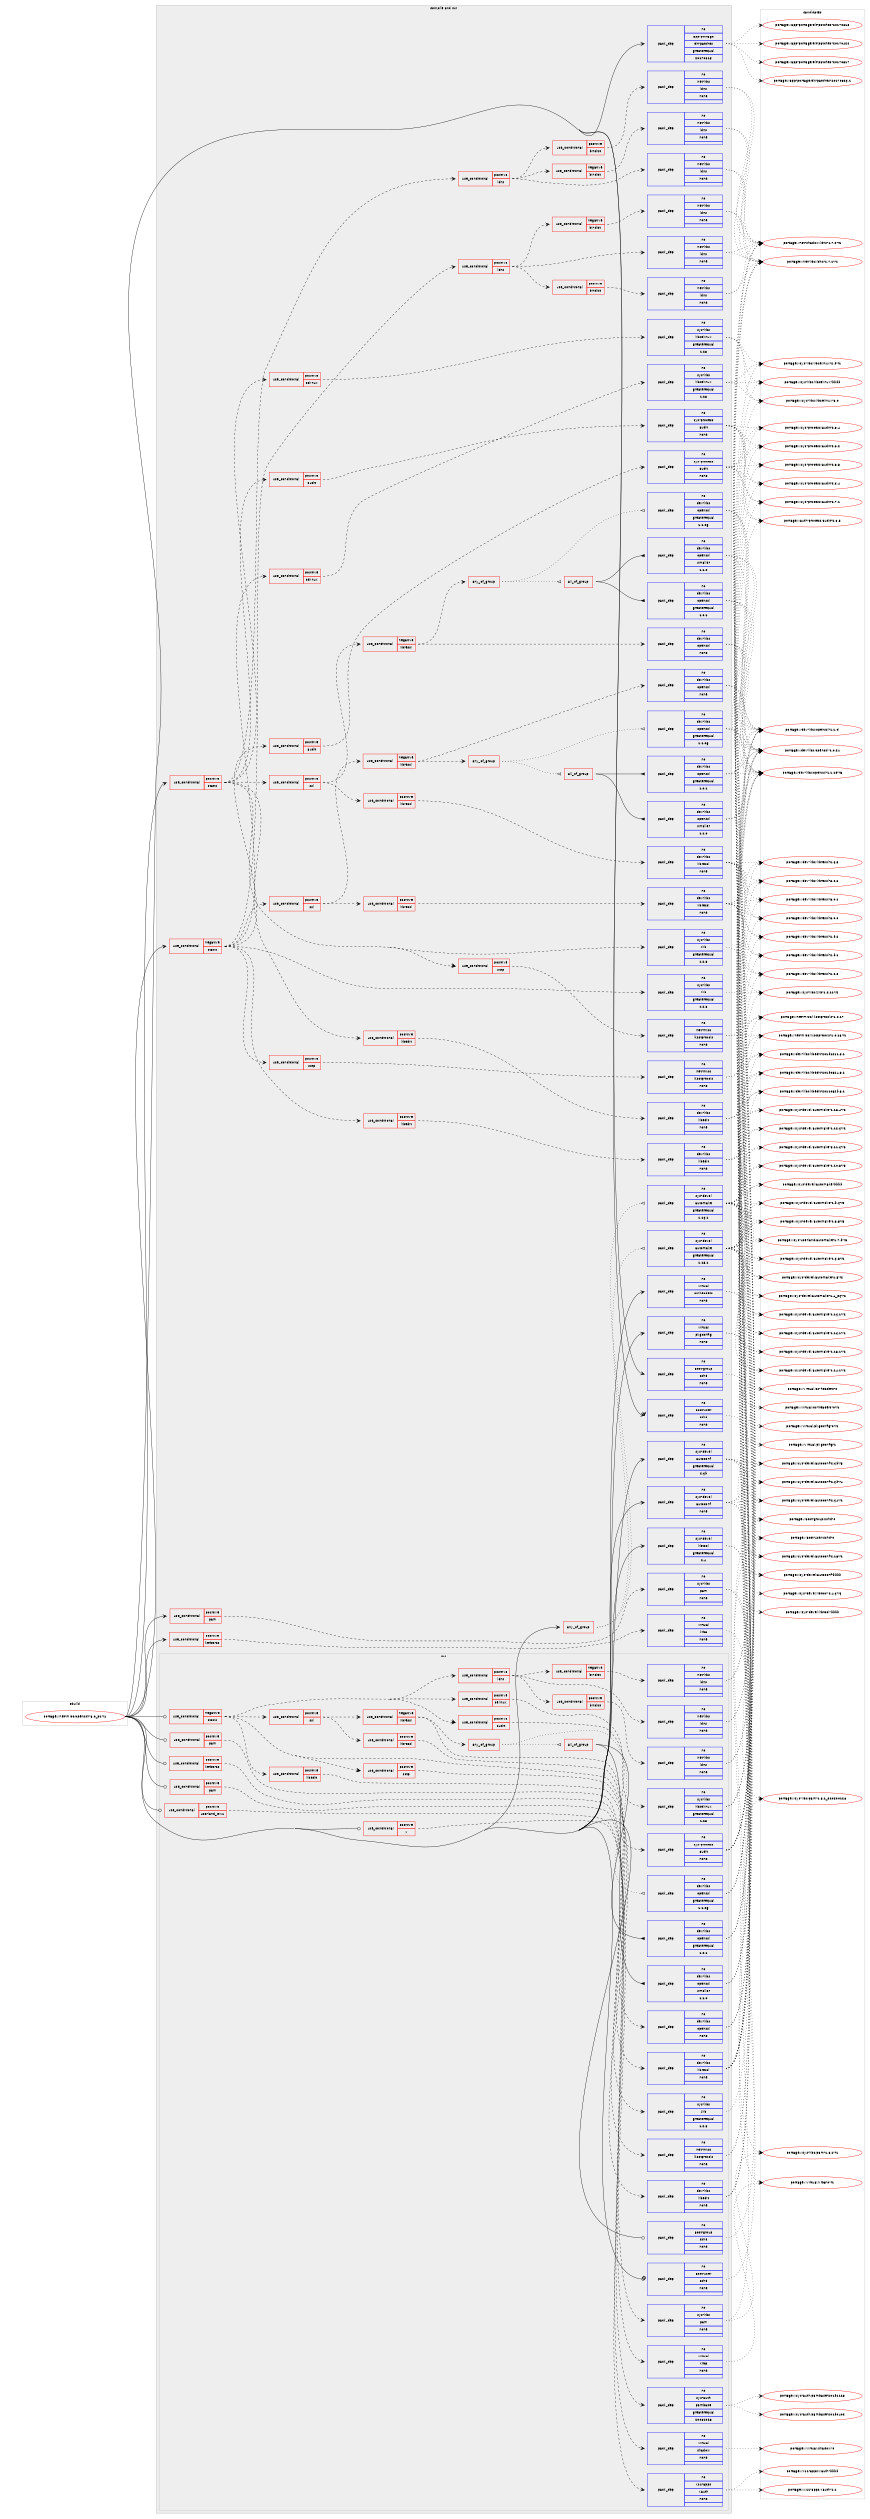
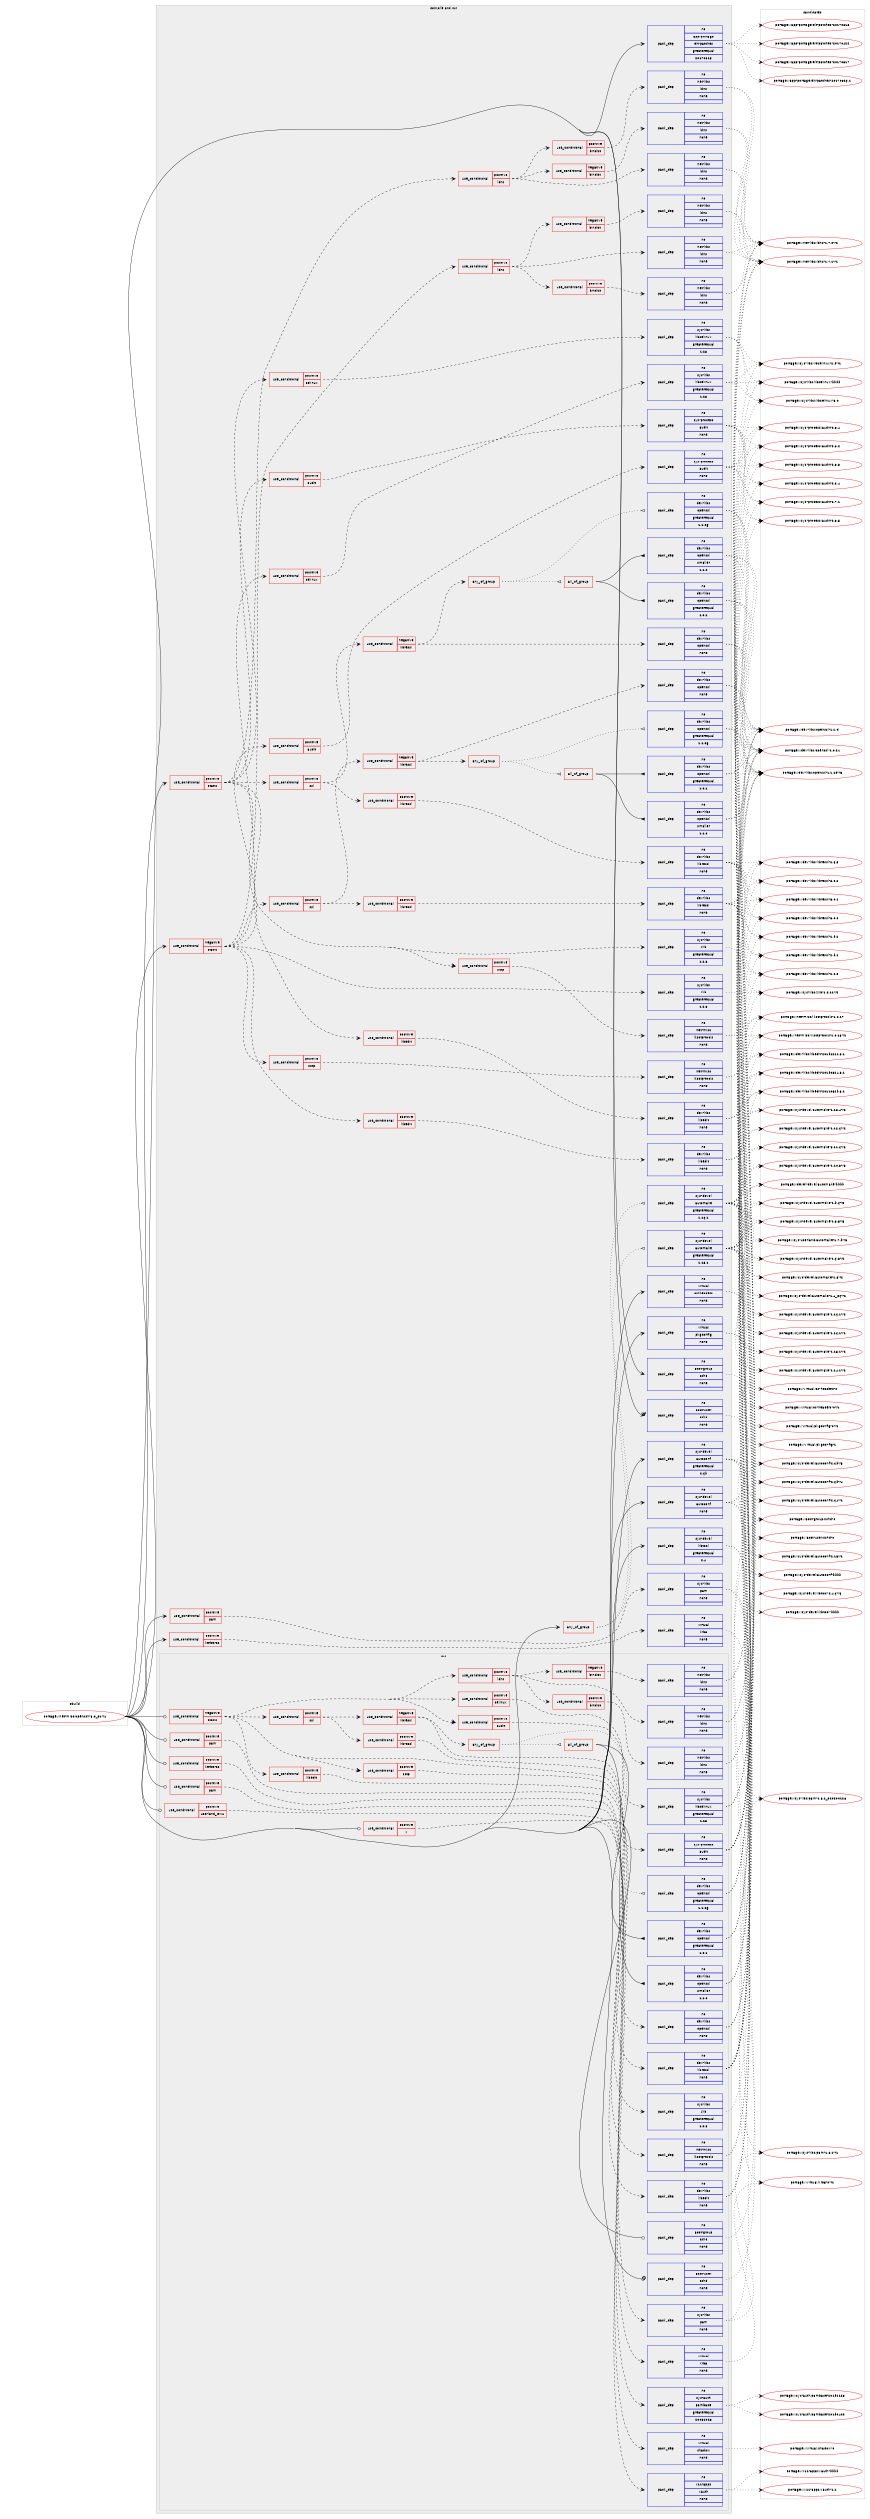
node "portage://net-shadow/ldns-1.7.0-r2": label "portage://net-shadow/ldns-1.7.0-r2" -> "portage://net-libs/ldns-1.7.0-r2"
node "portage://auth-process/audit-2.8.5": label "portage://auth-process/audit-2.8.5" -> "portage://sys-process/audit-2.8.5"
node "portage://sys-devel/automake-9999": label "portage://sys-devel/automake-9999" -> "portage://devel-devel/automake-9999"
